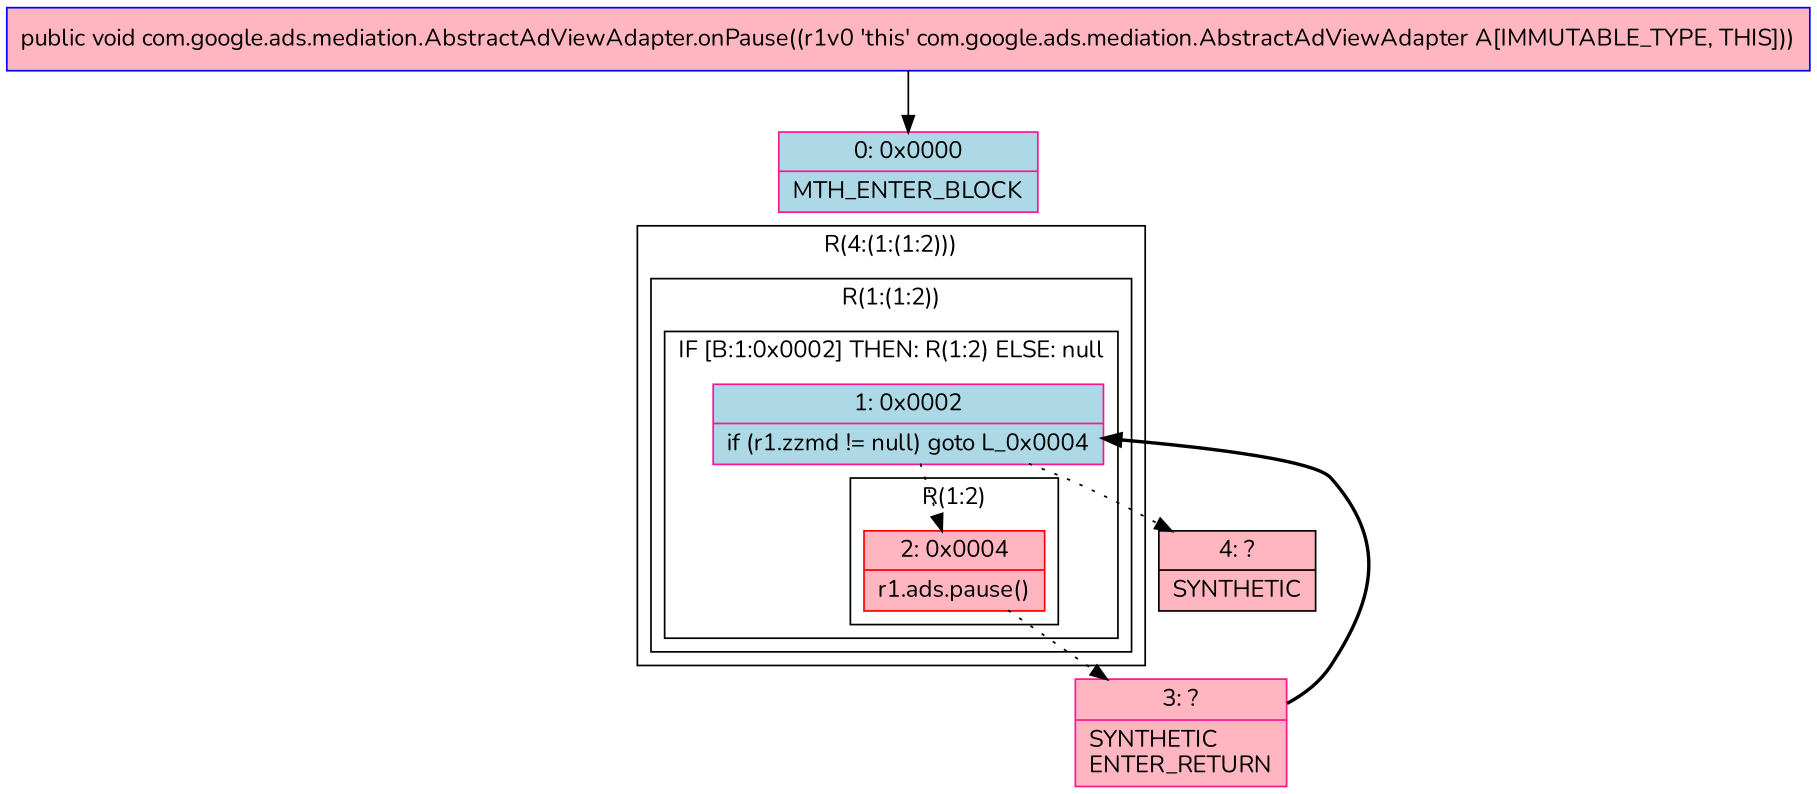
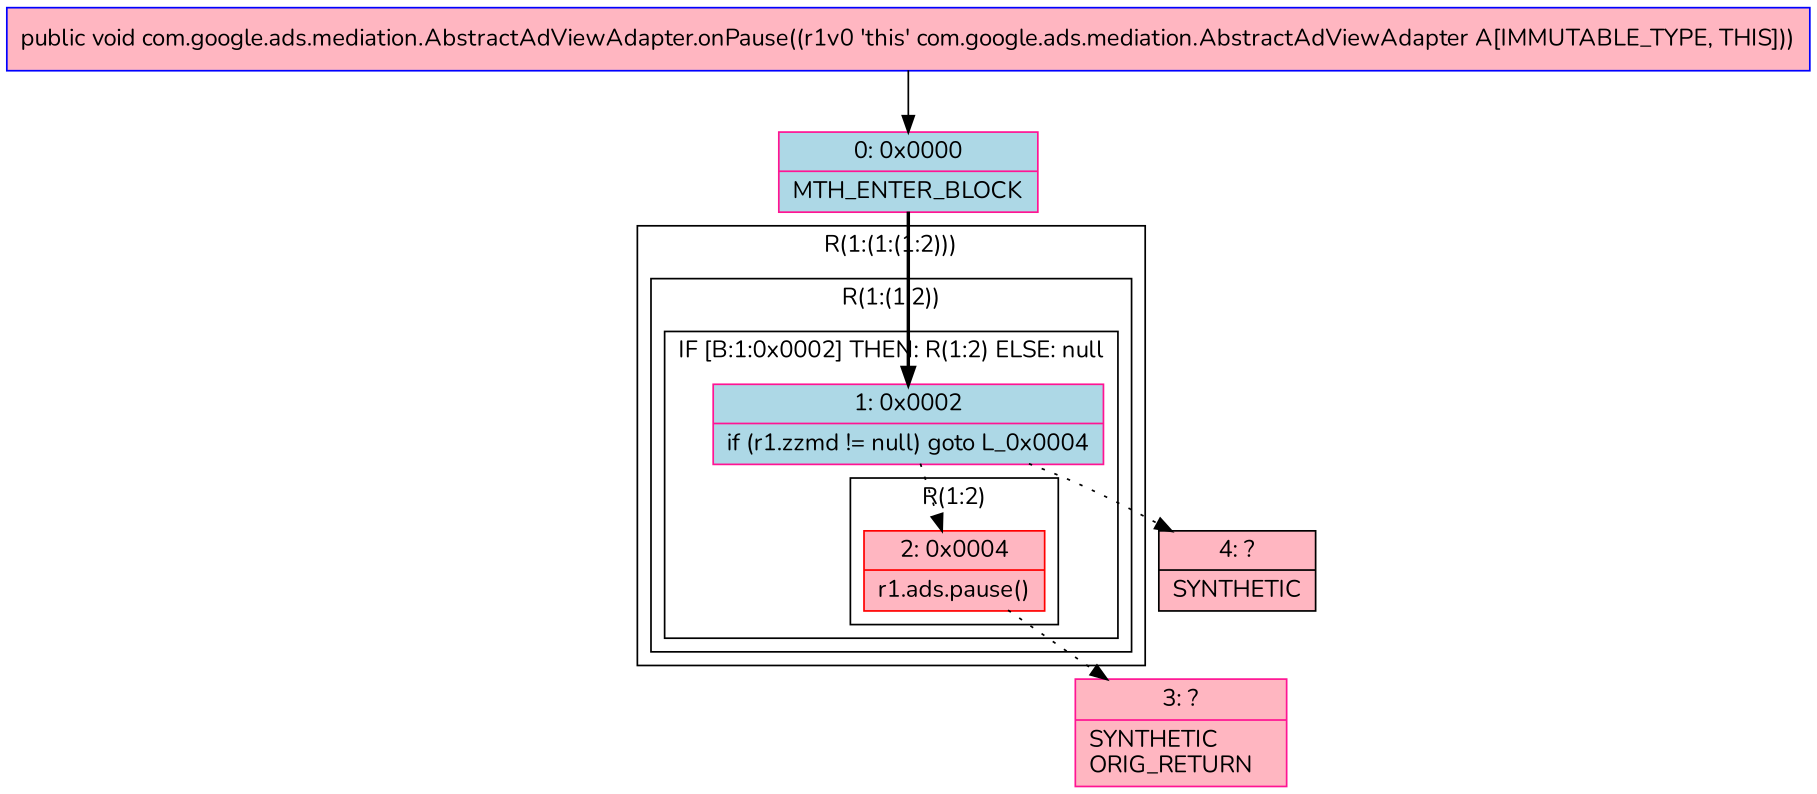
cluster "R(4:(1:(1:2)))": label "R(4:(1:(1:2)))" -> "R(1:(1:(1:2)))"
edge "3: ?" -> "1: 0x0002": now "0: 0x0000" -> "1: 0x0002"
node "3: ?": text "ENTER_RETURN" -> "ORIG_RETURN"
